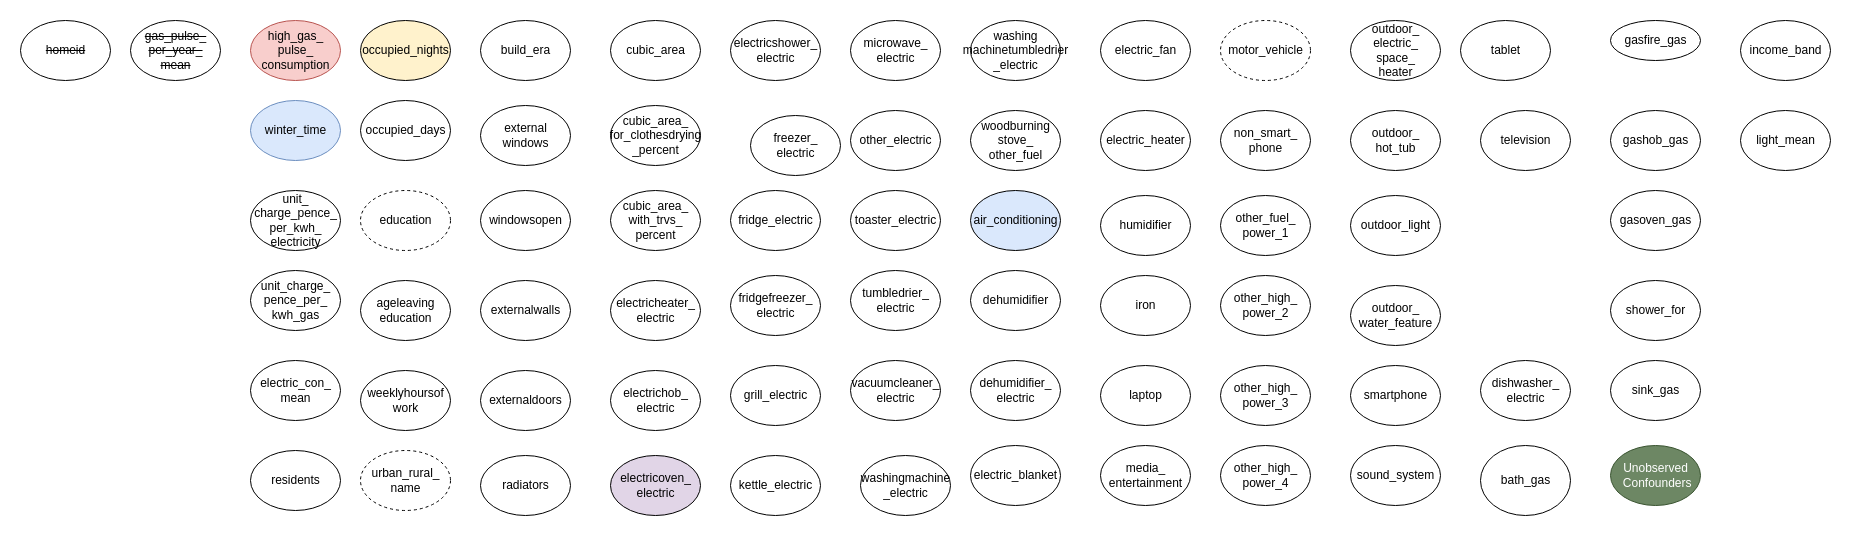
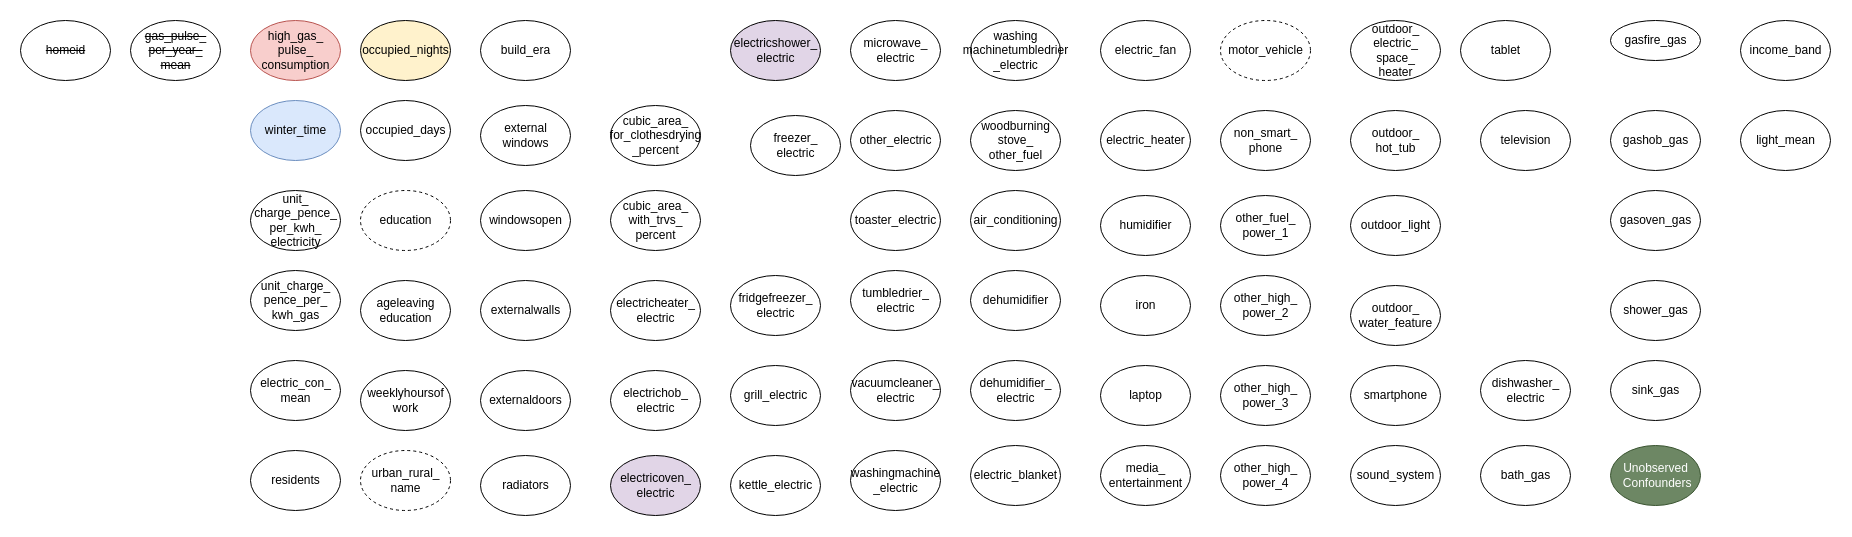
node "cubic_area": removed
node "electricshower_ electric": fillcolor #ffffff -> #e1d5e7
node "fridge_electric": removed
node "air_conditioning": fillcolor #dae8fc -> #ffffff
node "shower_for": label "shower_for" -> "shower_gas"
node "bath_gas": size 90x70 -> 90x60
node "washingmachine _electric": moved (906, 486) -> (896, 481)
